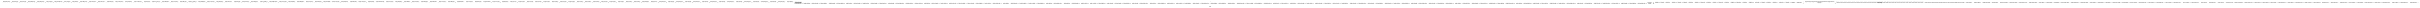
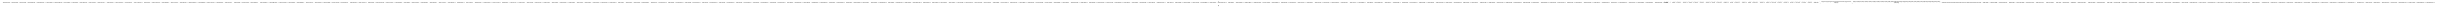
edge "l150" -> "l149": reversed
